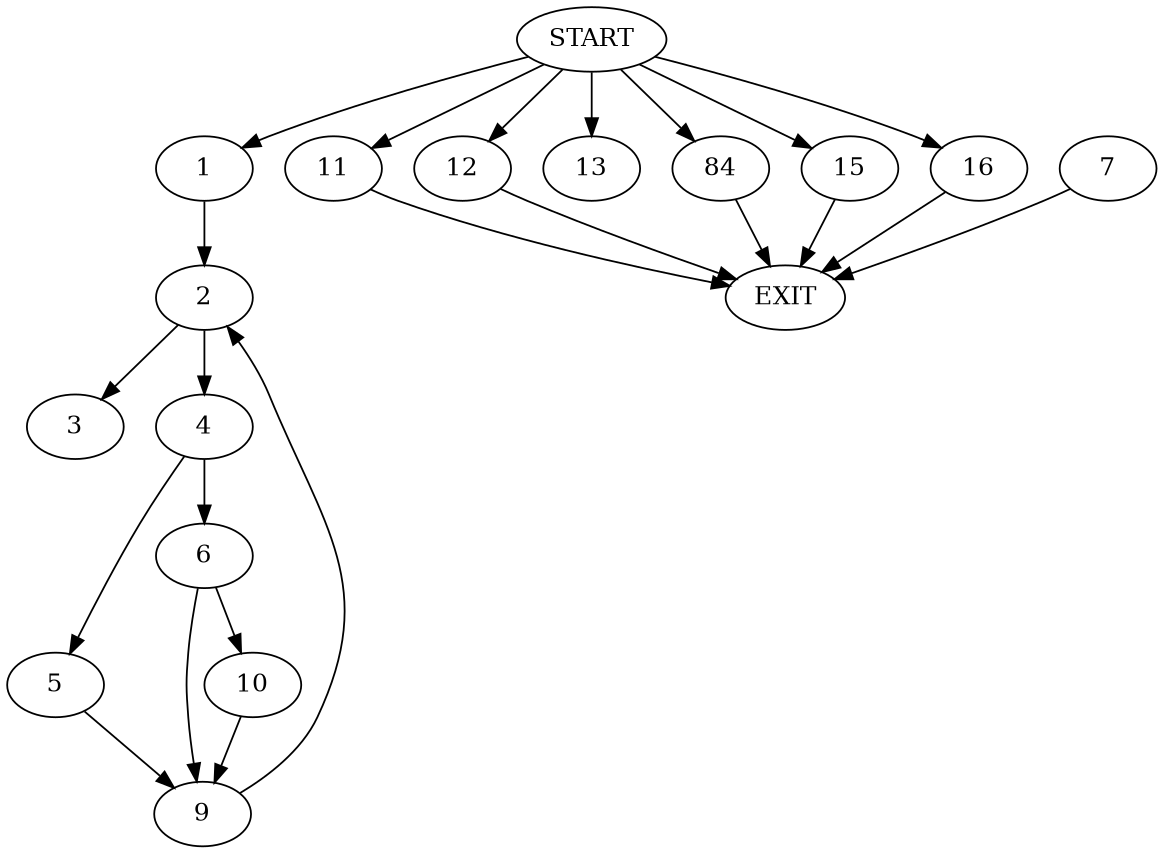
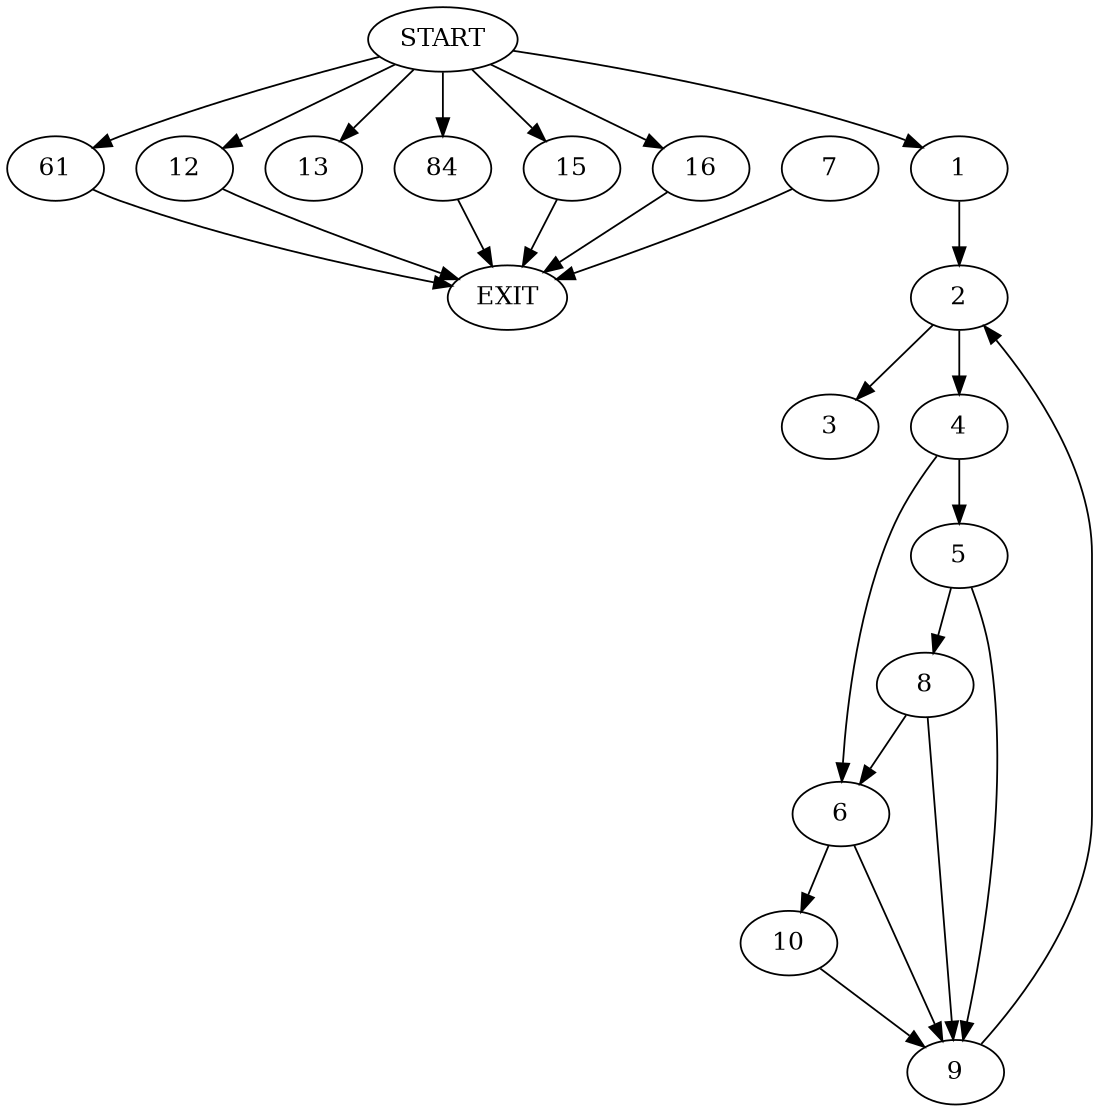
node "11": label "11" -> "61"
node "8": added
